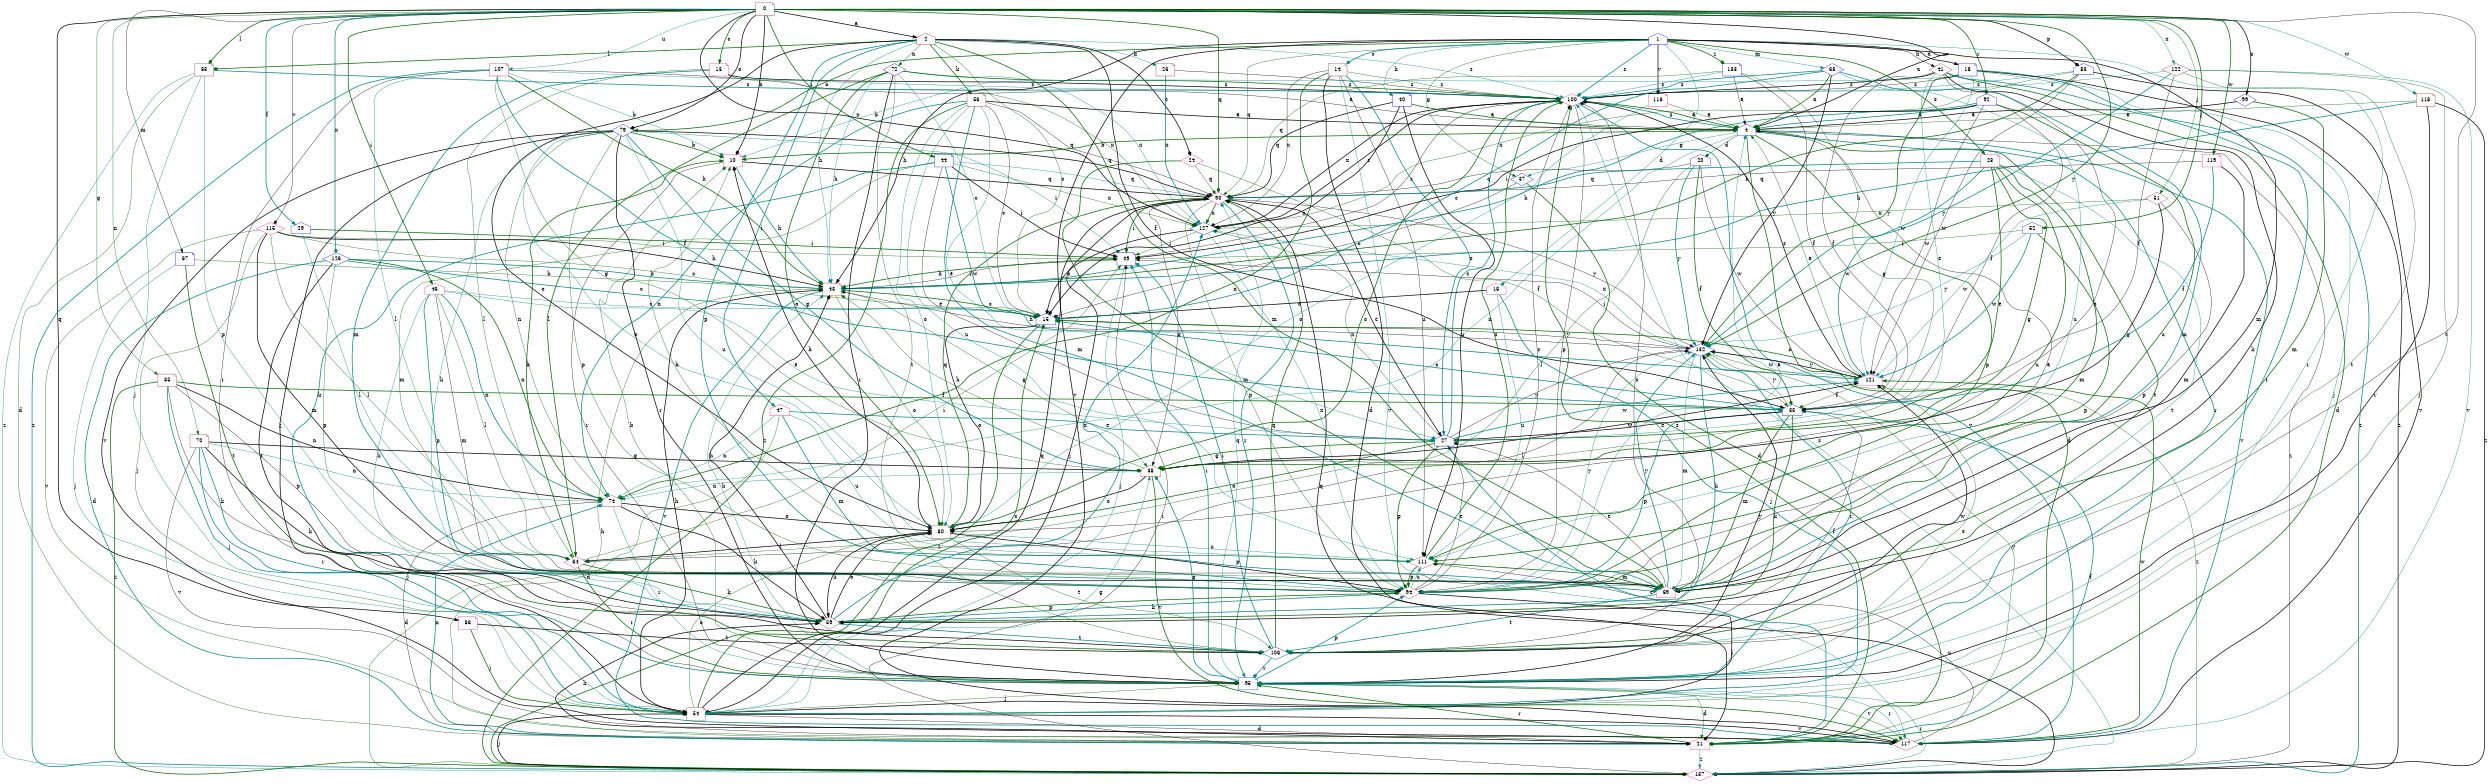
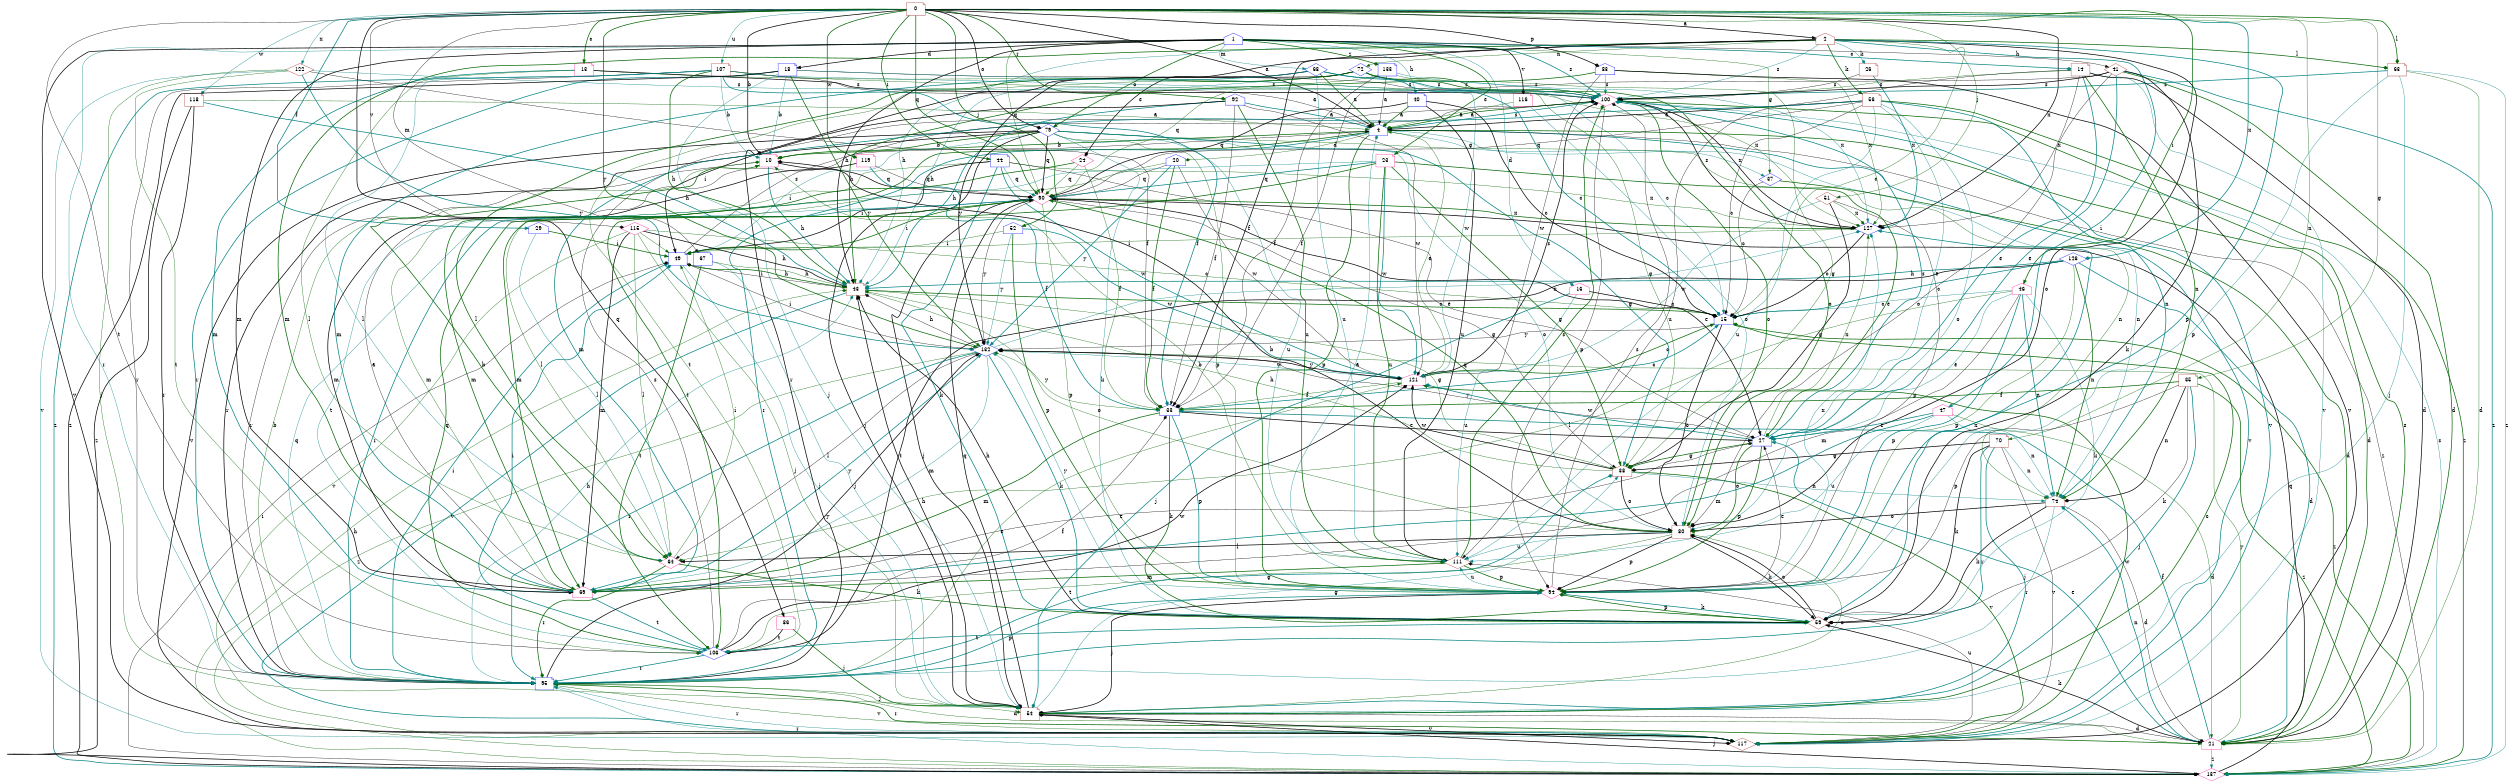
edge "0" -> "119": arrowhead normal -> diamond
node "99": removed
edge "127" -> "94": reversed
edge "41" -> "27": style solid -> bold
